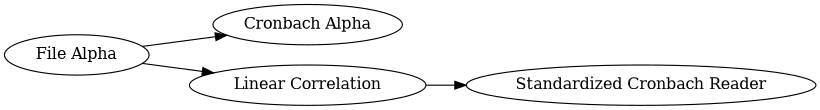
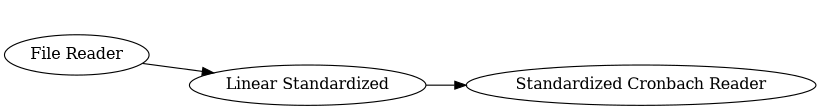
node "Cronbach Alpha": removed
node "File Alpha": label "File Alpha" -> "File Reader"
node "Linear Correlation": label "Linear Correlation" -> "Linear Standardized"
